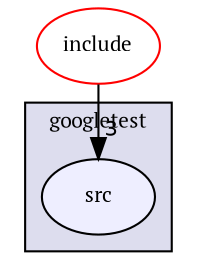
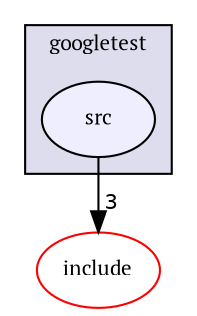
edge "include" -> "src": reversed
